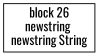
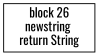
node "block 26 newstring newstring String": label "block 26 newstring newstring String" -> "block 26 newstring return String"
